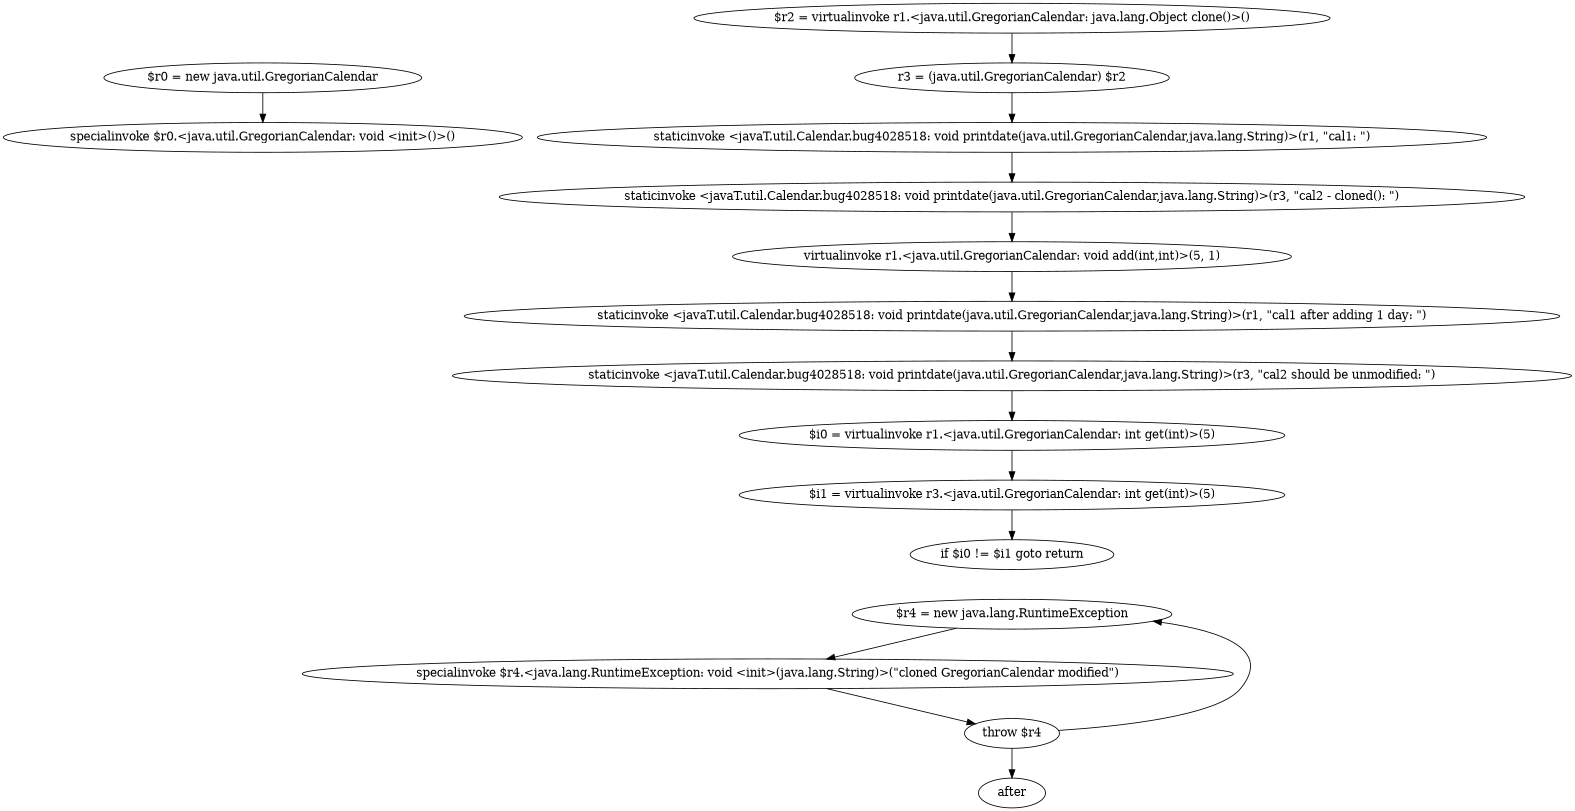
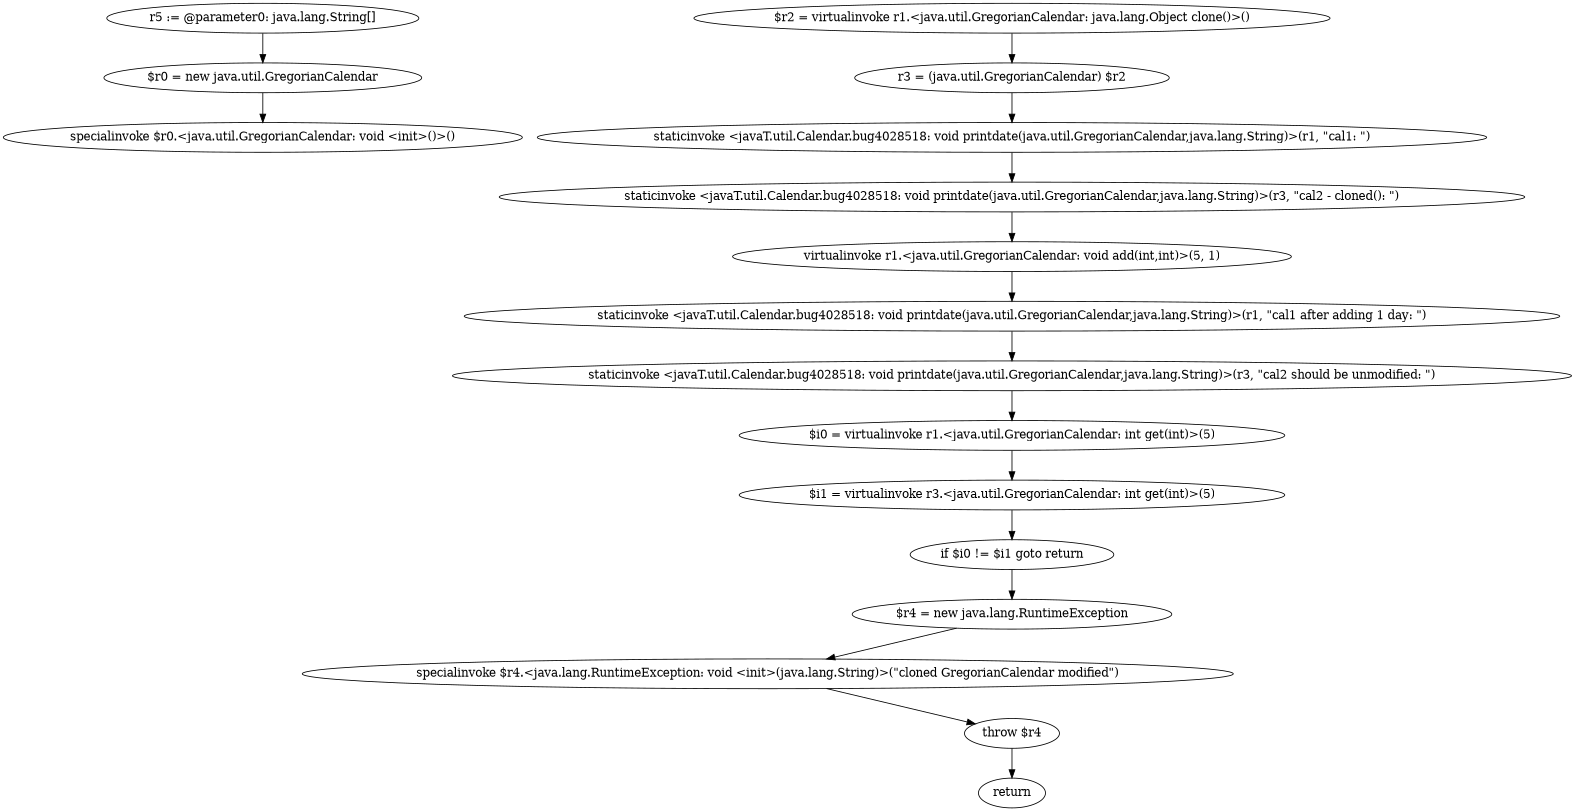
node "r5 := @parameter0: java.lang.String[]": added
edge "throw $r4" -> "$r4 = new java.lang.RuntimeException": now "if $i0 != $i1 goto return" -> "$r4 = new java.lang.RuntimeException"
node "after": label "after" -> "return"
